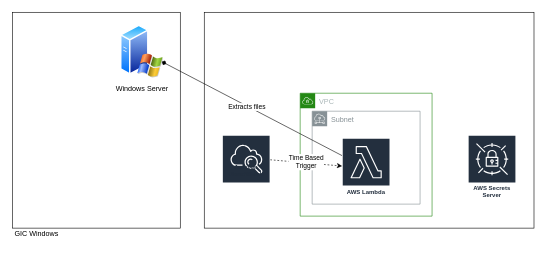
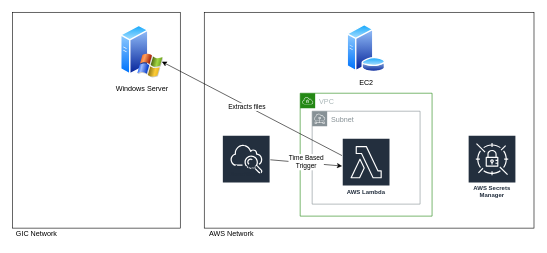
node "EC2": added
edge "AWS Lambda" -> "Windows Server": arrowhead diamond -> classic
edge "Amazon CloudWatch" -> "AWS Lambda": style dashed -> solid
node "AWS Secrets Server": label "AWS Secrets Server" -> "AWS Secrets Manager"
node "GIC Windows": label "GIC Windows" -> "GIC Network"
node "AWS Network": added
